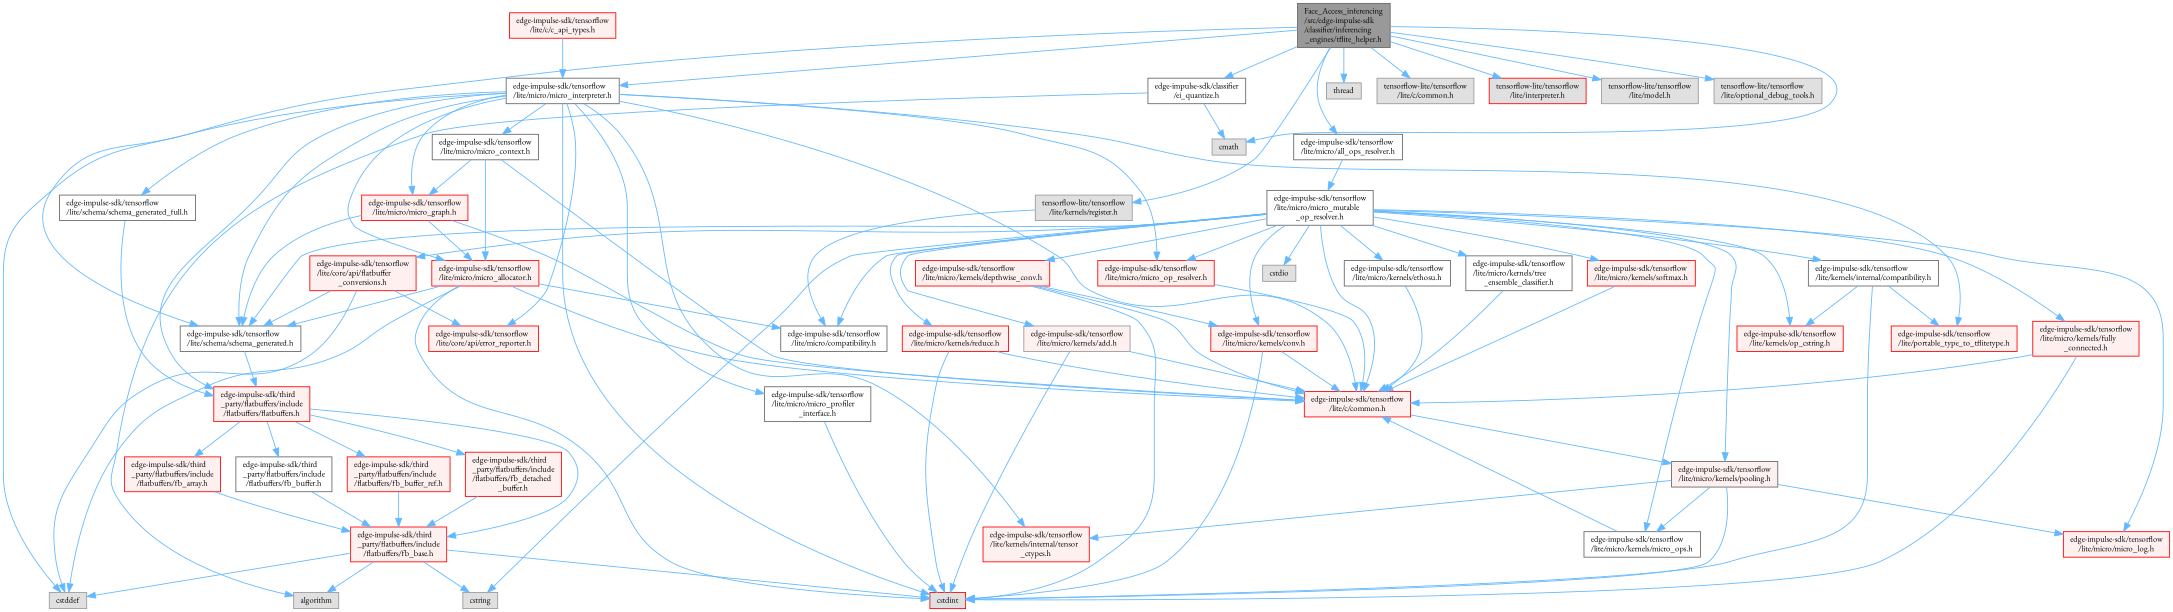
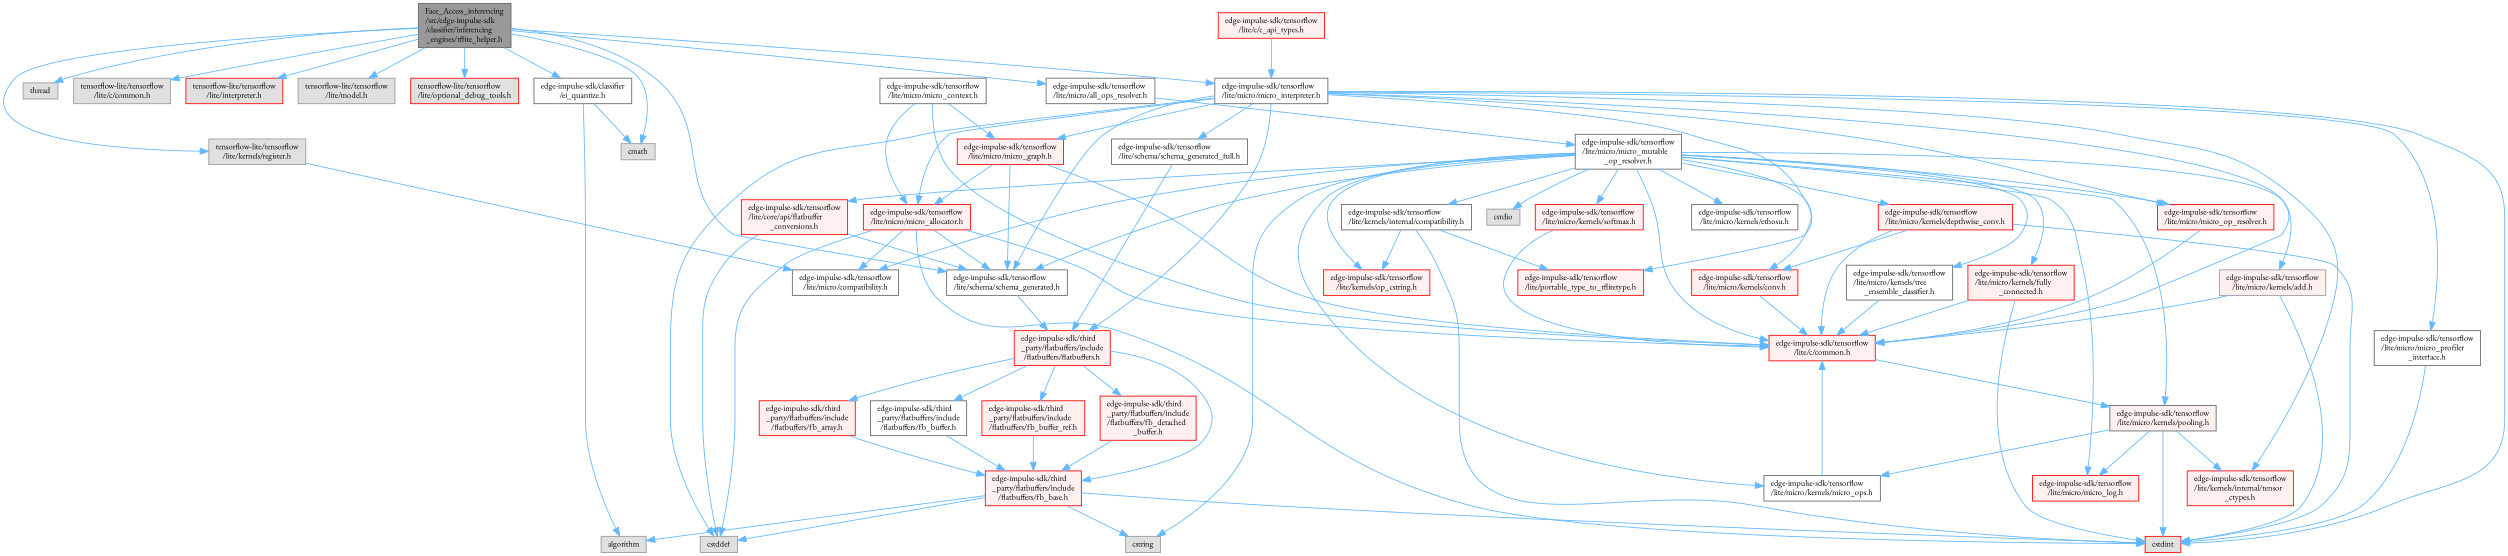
node "tensorflow-lite/tensorflow /lite/optional_debug_tools.h": color grey60 -> red
edge "edge-impulse-sdk/tensorflow /lite/micro/micro_interpreter.h" -> "edge-impulse-sdk/tensorflow /lite/micro/micro_context.h": removed
node "edge-impulse-sdk/tensorflow /lite/core/api/error_reporter.h": removed
node "edge-impulse-sdk/tensorflow /lite/micro/kernels/reduce.h": removed
edge "edge-impulse-sdk/tensorflow /lite/micro/kernels/ethosu.h" -> "edge-impulse-sdk/tensorflow /lite/c/common.h": removed
edge "edge-impulse-sdk/tensorflow /lite/micro/kernels/conv.h" -> "cstdint": removed
